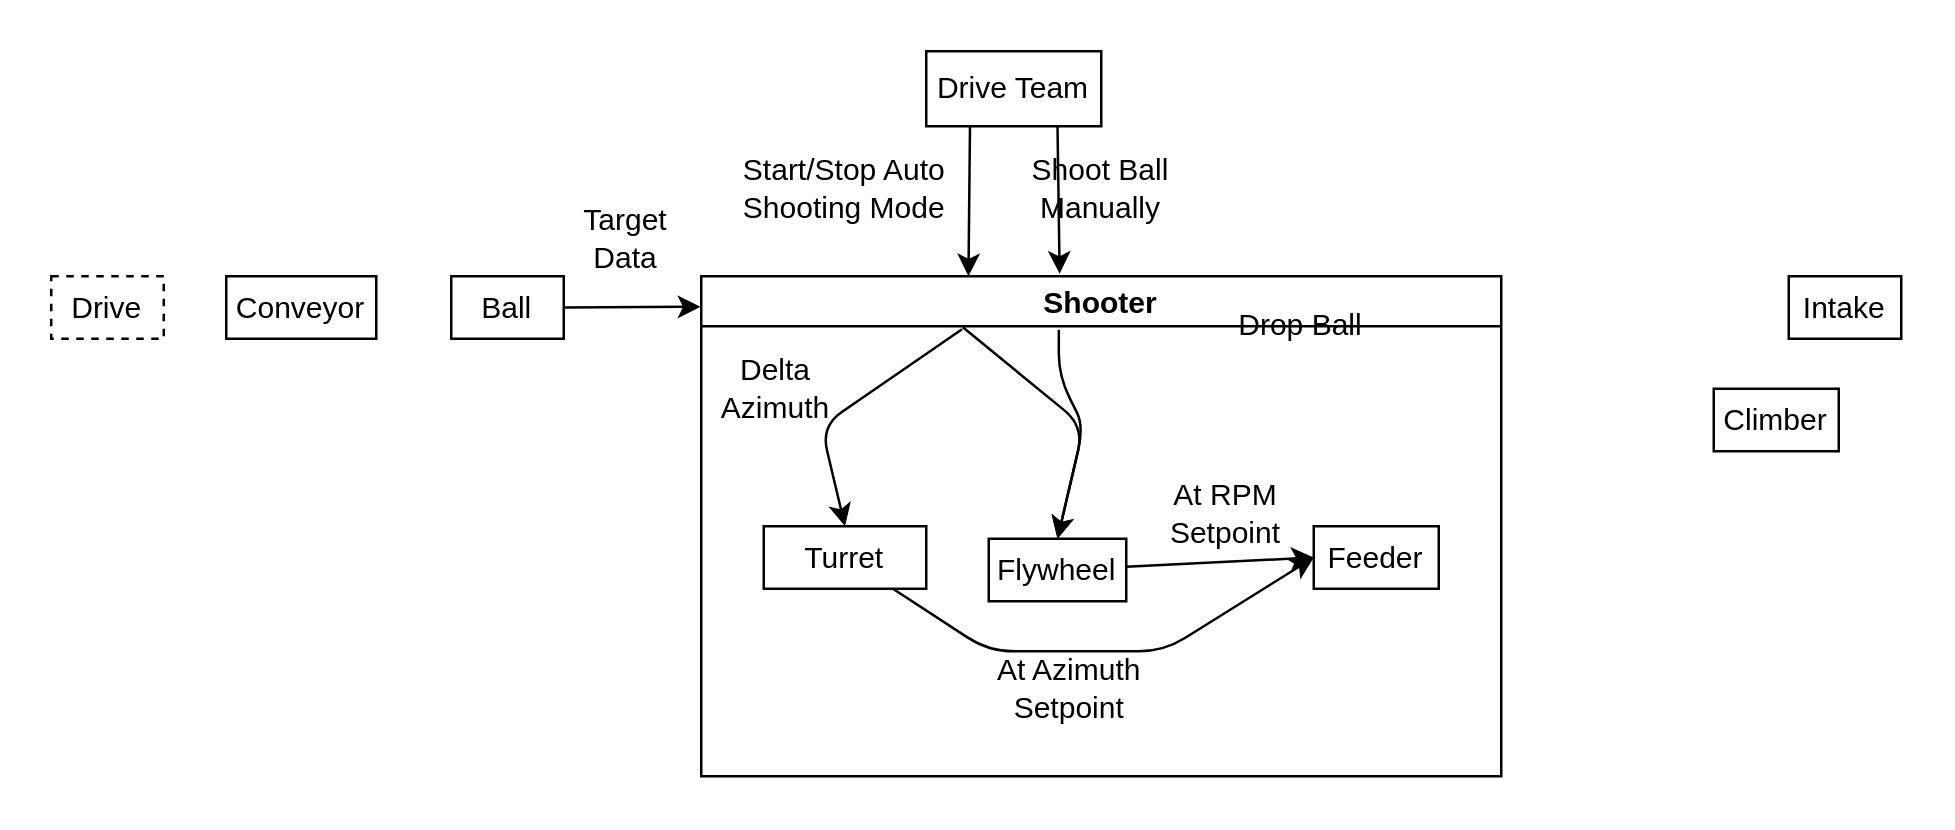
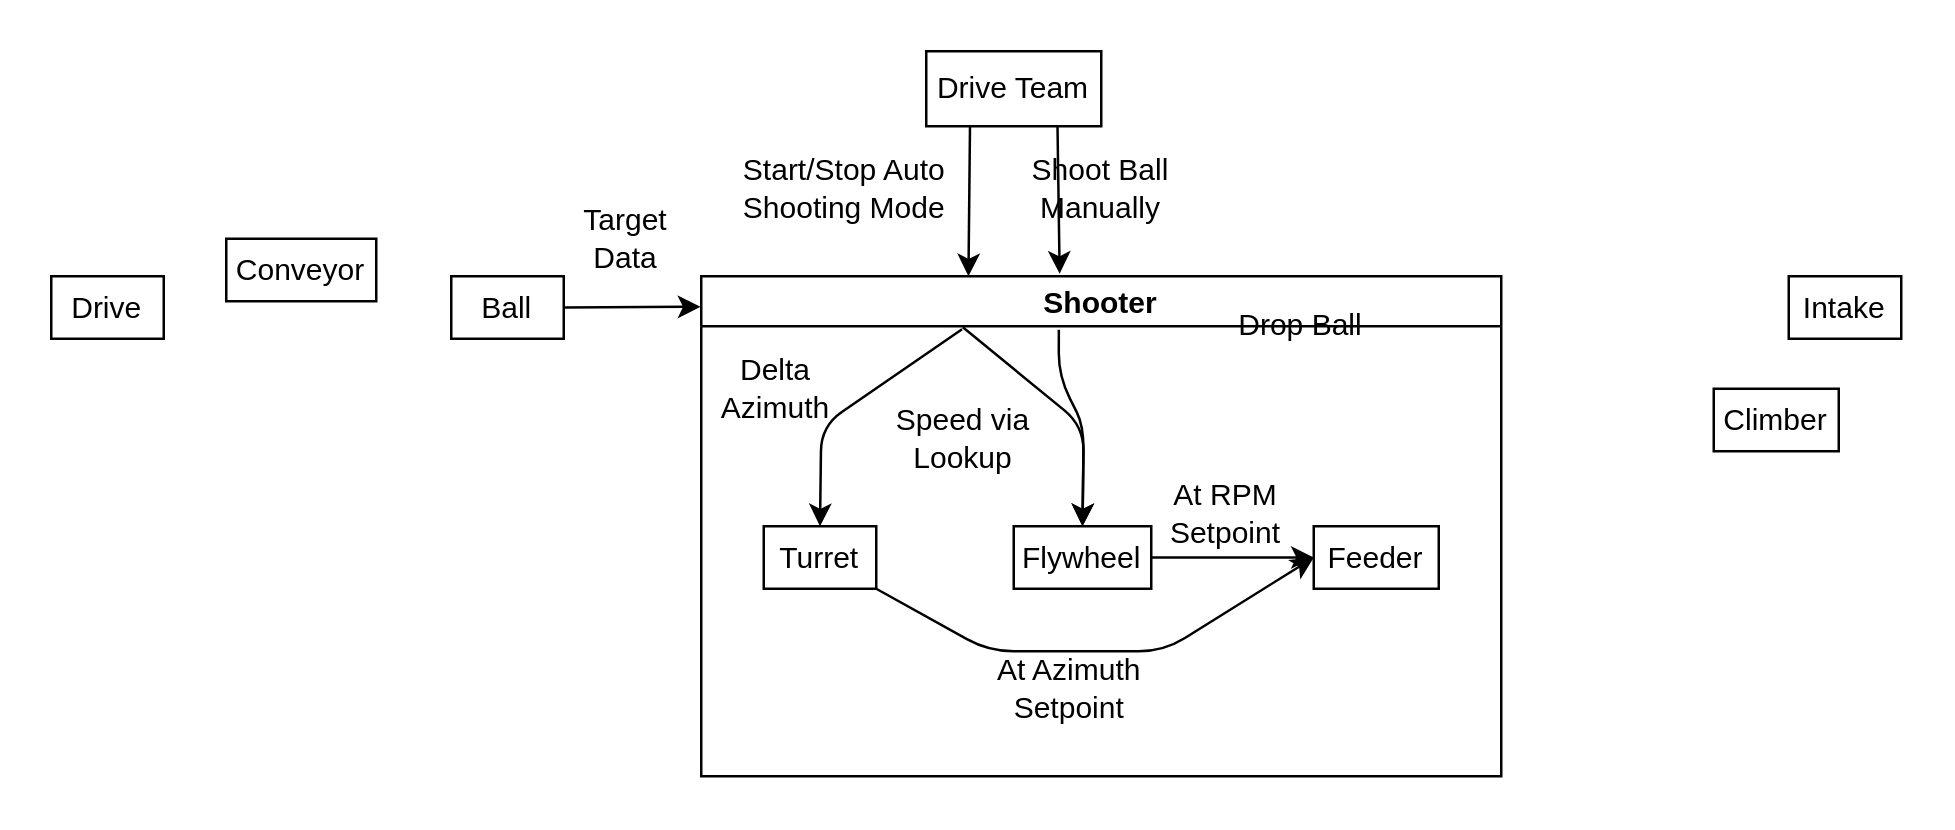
node "Drive": style dashed -> solid
node "Conveyor": moved (301, 308) -> (301, 270)
node "Speed via Lookup": added
node "Turret": size 163x63 -> 113x63
node "Flywheel": moved (1058, 570) -> (1083, 558)
